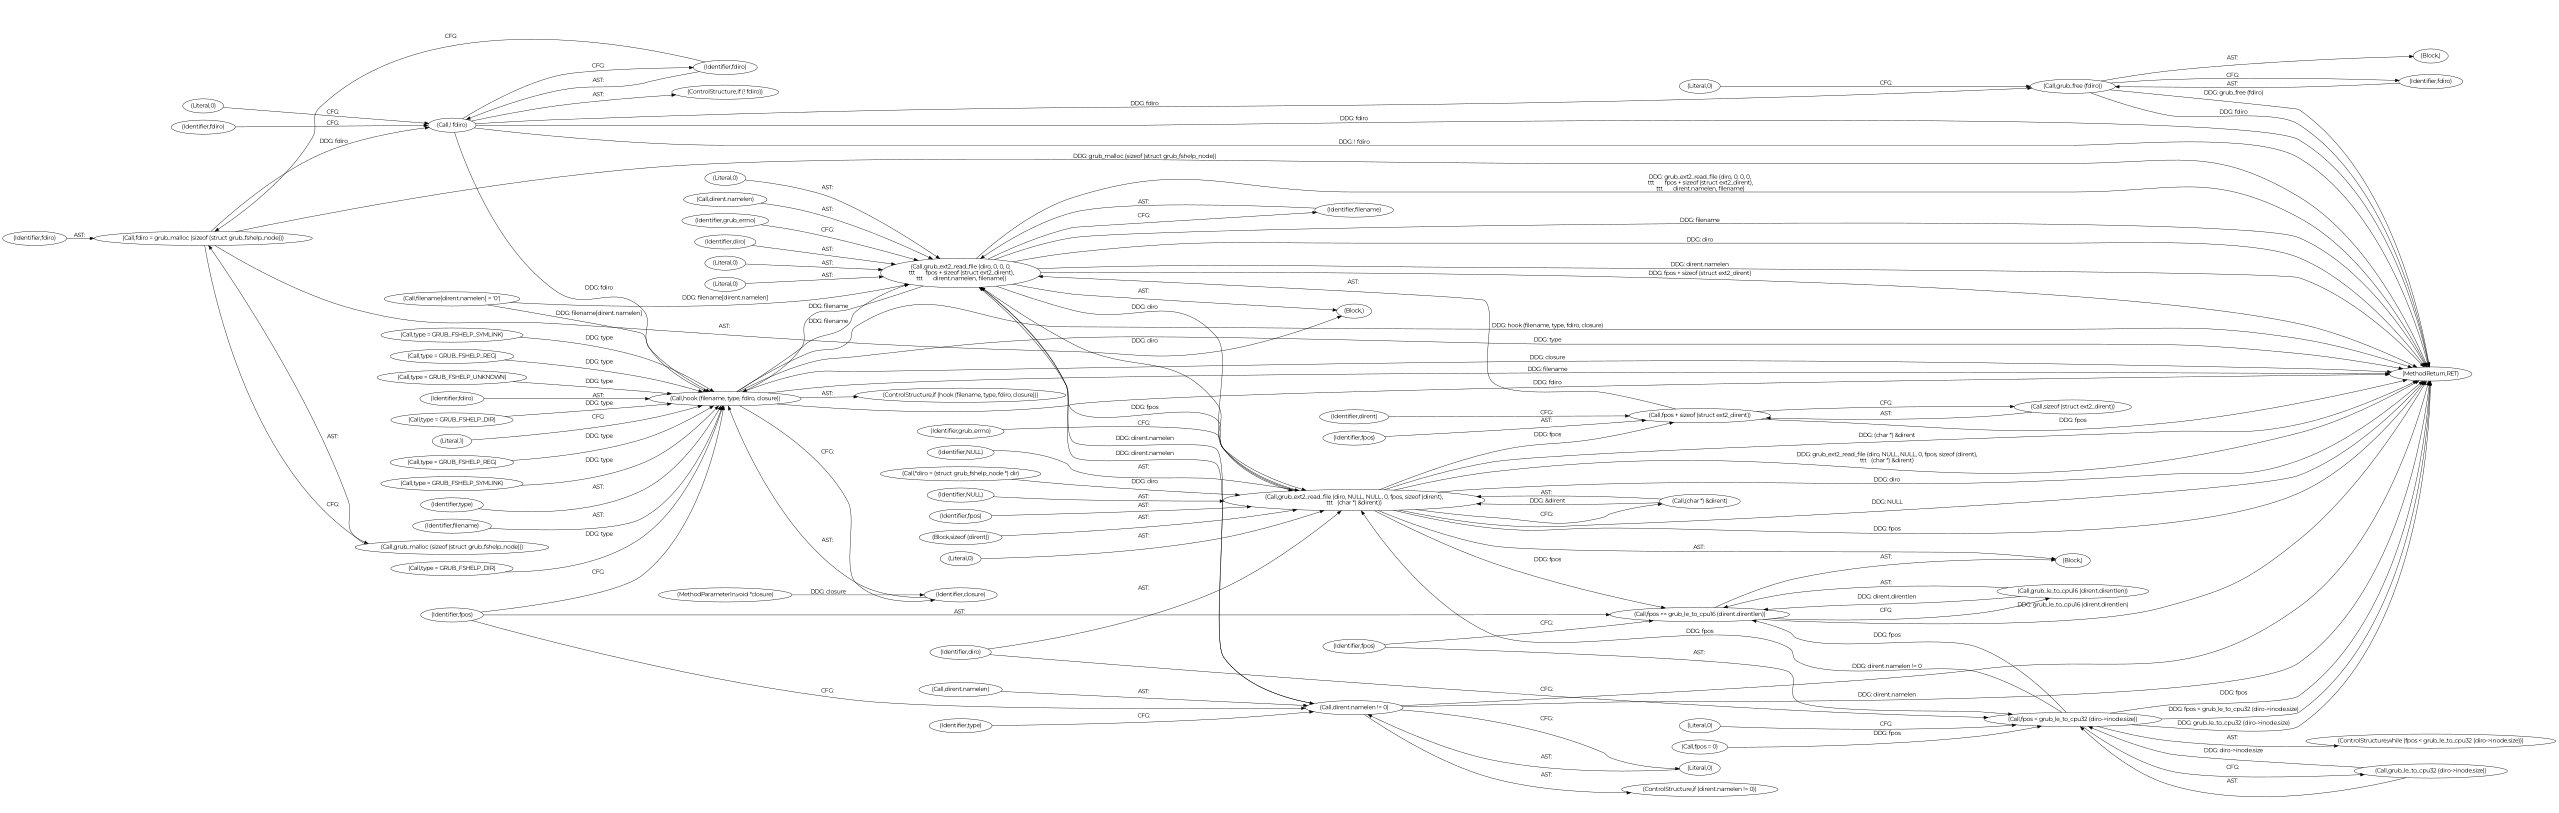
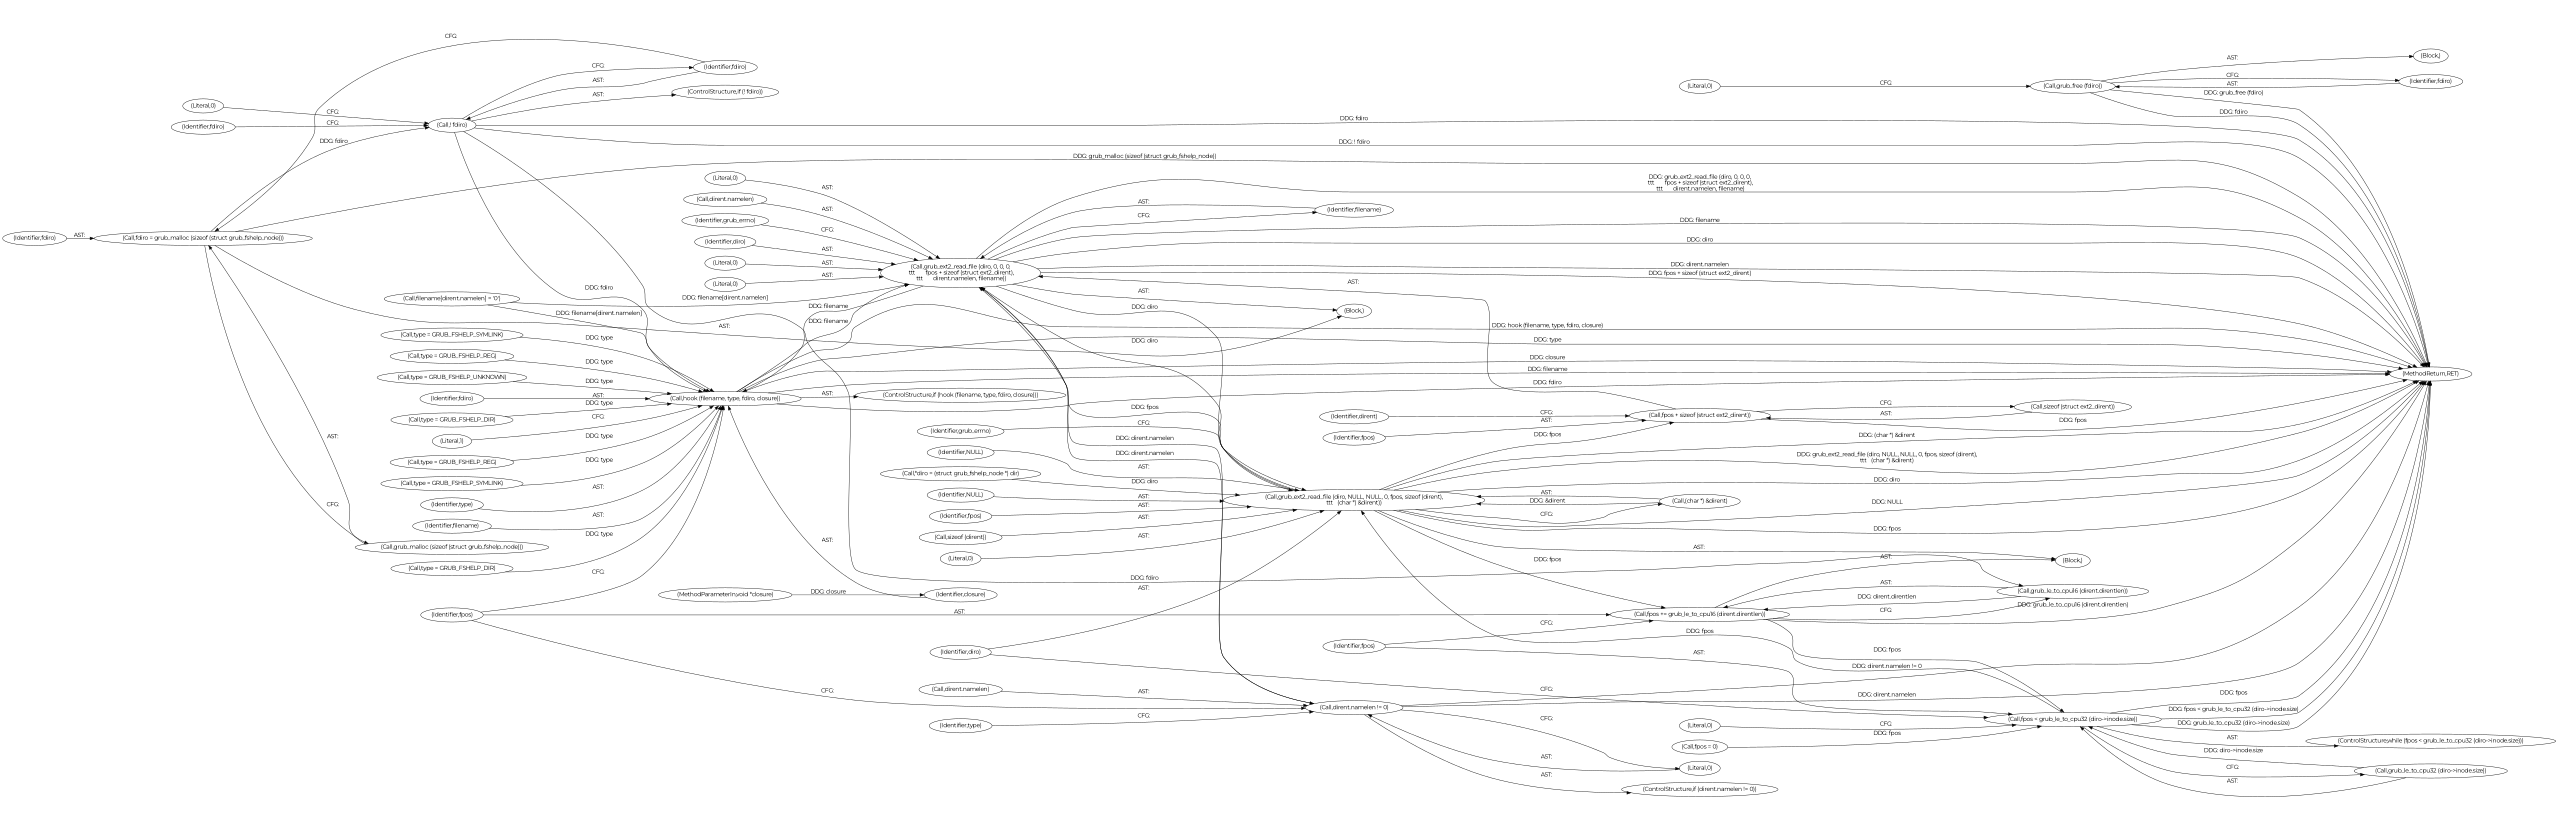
edge "(Call,! fdiro)" -> "(Call,grub_free (fdiro))": now "(Call,! fdiro)" -> "(Call,grub_le_to_cpu16 (dirent.direntlen))"
edge "(Call,hook (filename, type, fdiro, closure))" -> "(Identifier,closure)": removed, label "CFG:"
node "(Block,sizeof (dirent))": label "(Block,sizeof (dirent))" -> "(Call,sizeof (dirent))"
edge "(Call,fpos < grub_le_to_cpu32 (diro->inode.size))" -> "(Call,fpos += grub_le_to_cpu16 (dirent.direntlen))": reversed
